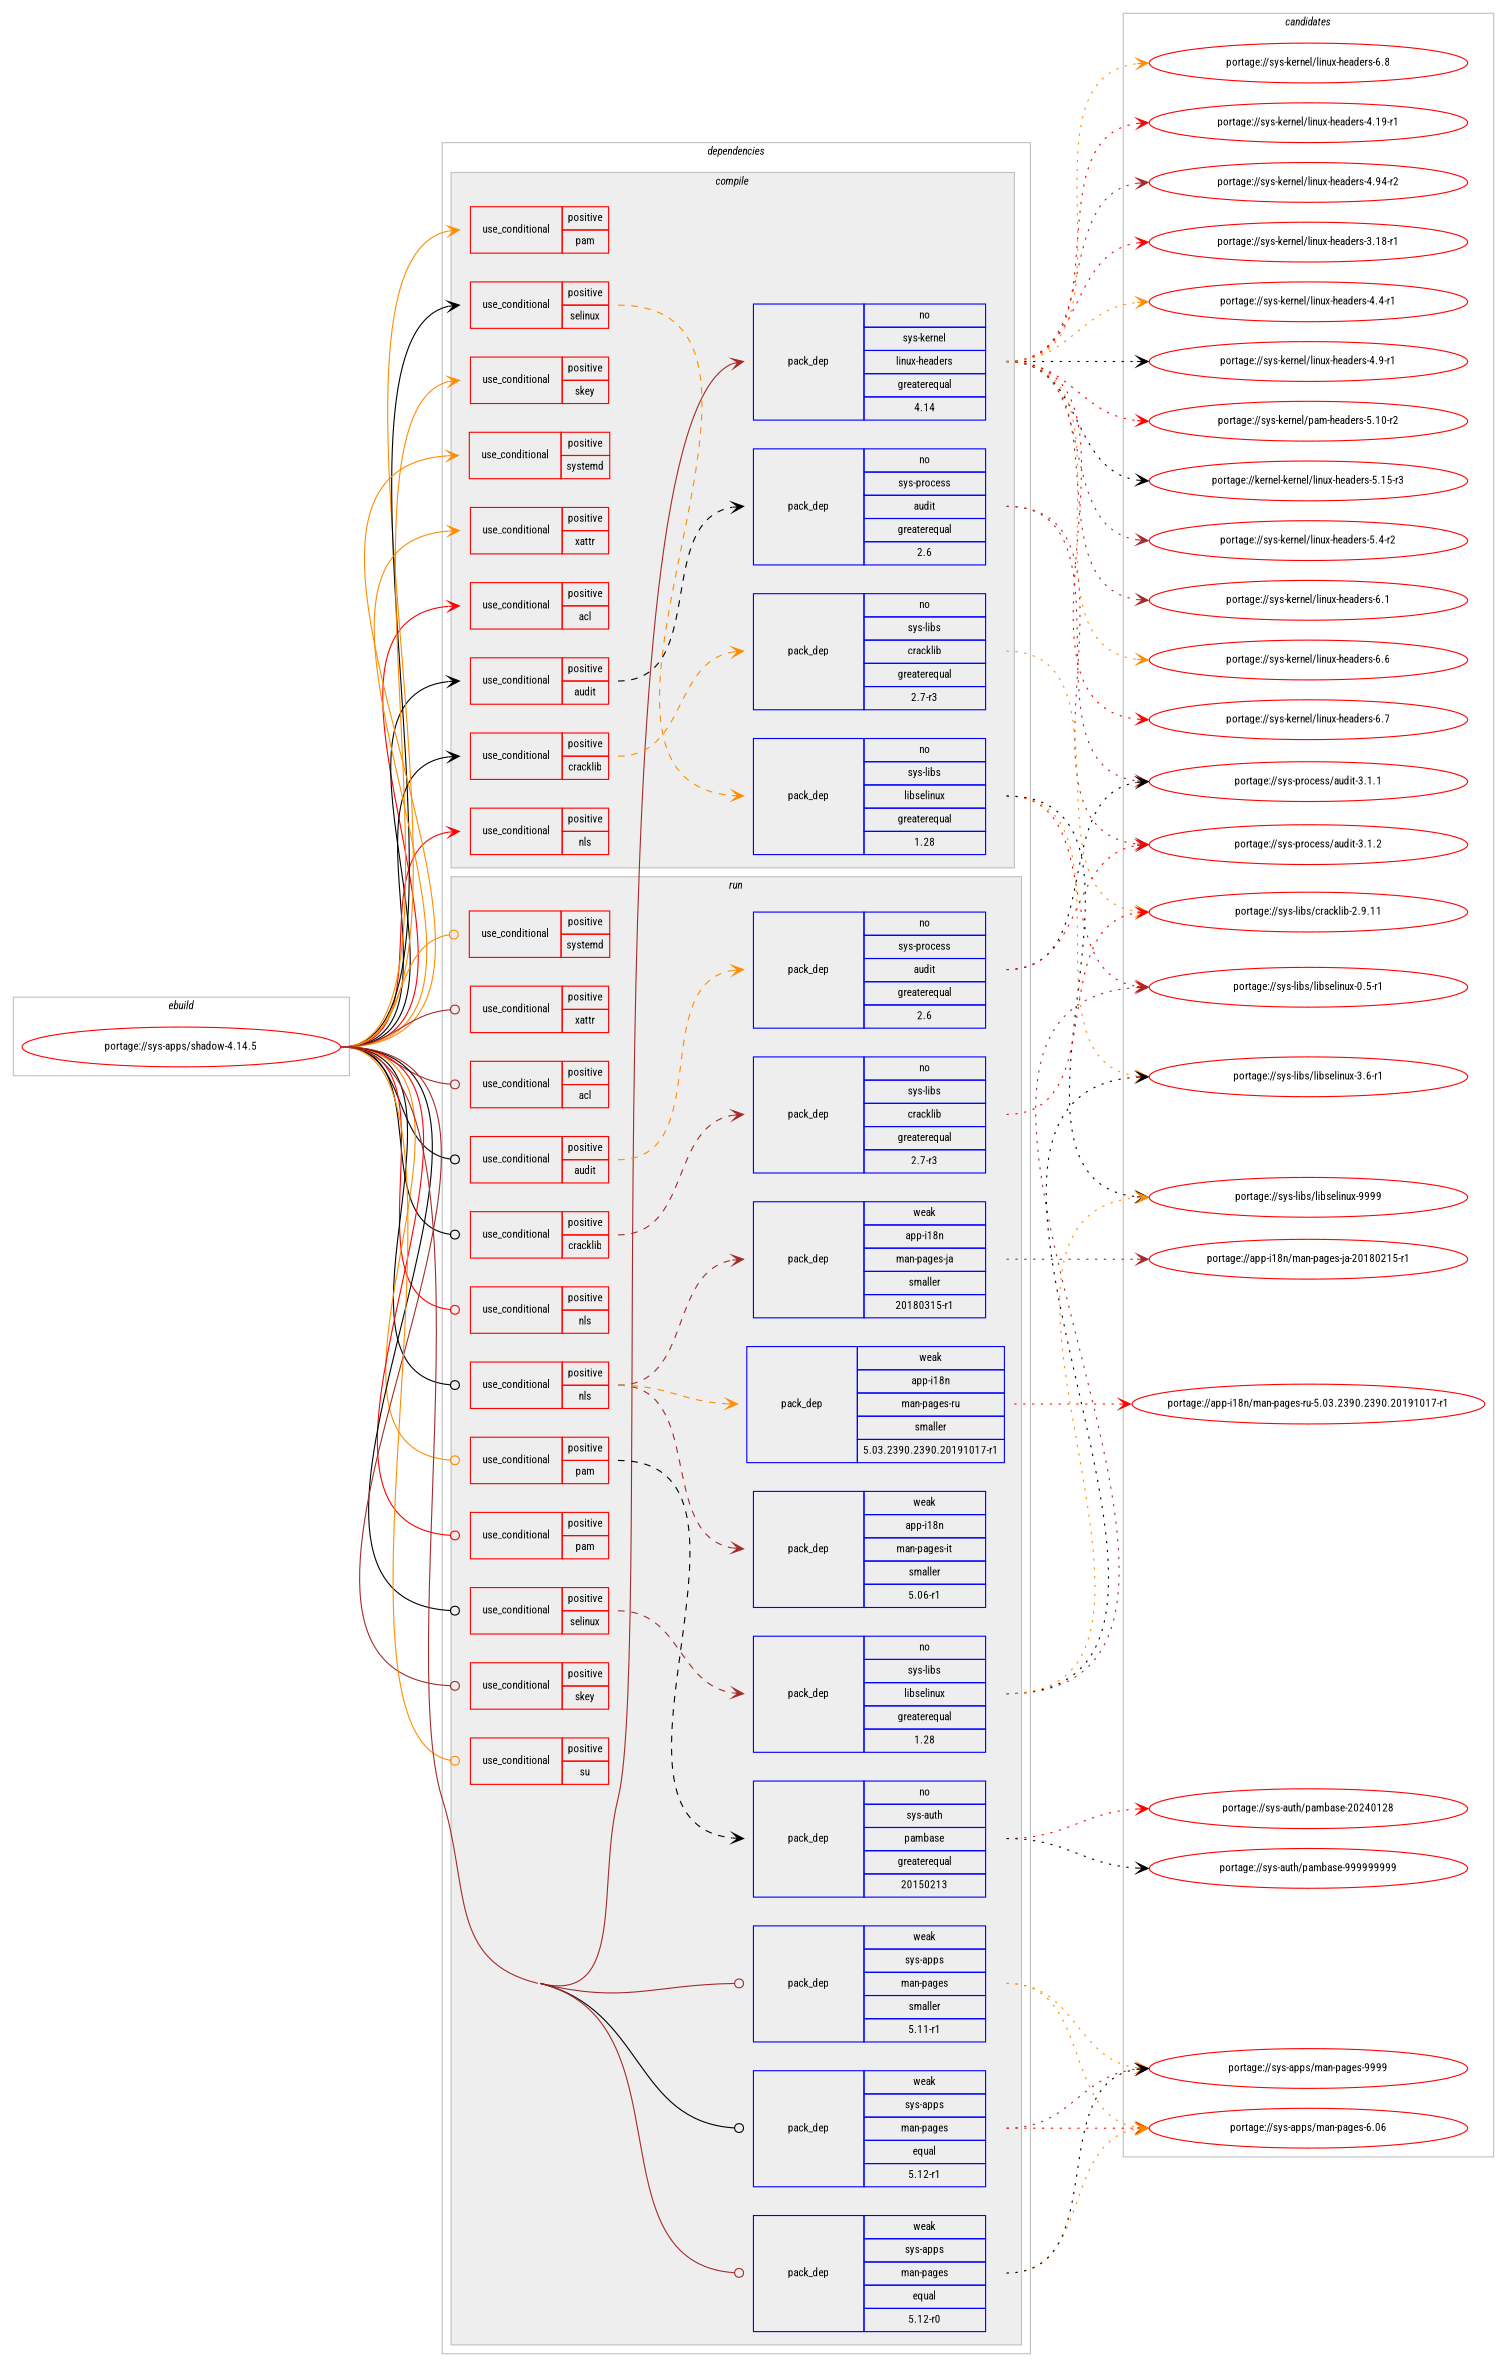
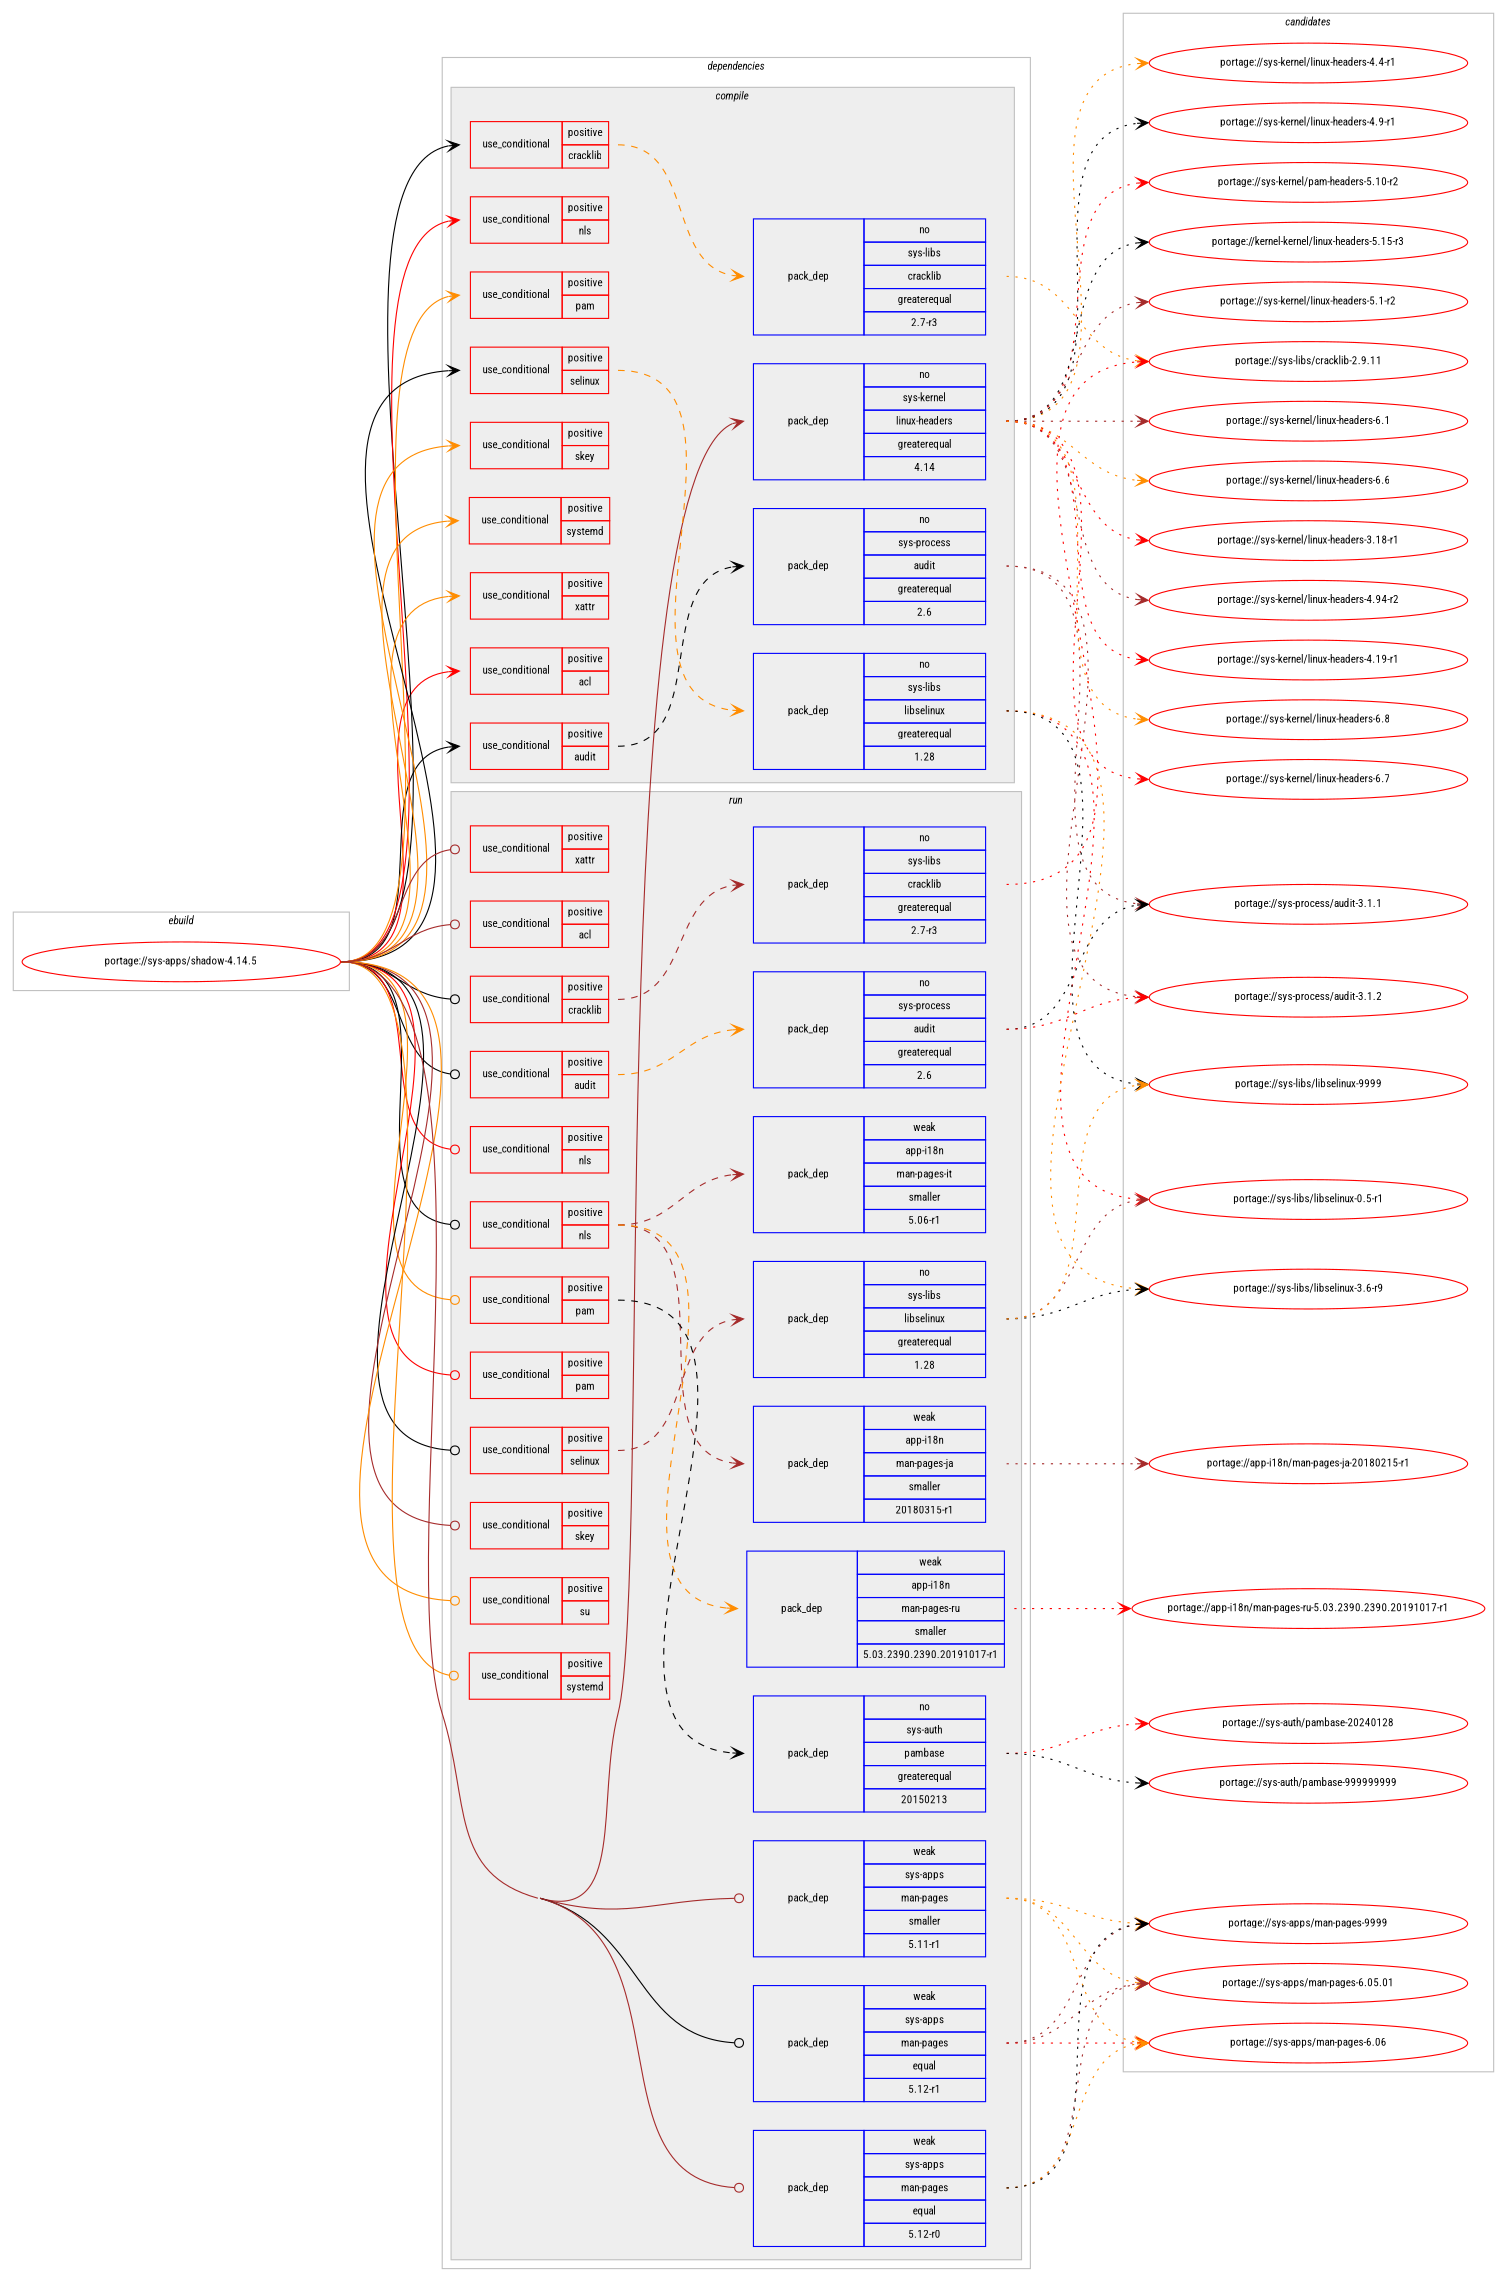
node "portage://sys-kernel/linux-headers-5.4-r2": label "portage://sys-kernel/linux-headers-5.4-r2" -> "portage://sys-kernel/linux-headers-5.1-r2"
node "portage://sys-libs/libselinux-3.6-r1": label "portage://sys-libs/libselinux-3.6-r1" -> "portage://sys-libs/libselinux-3.6-r9"
node "portage://sys-apps/man-pages-6.05.01": added
